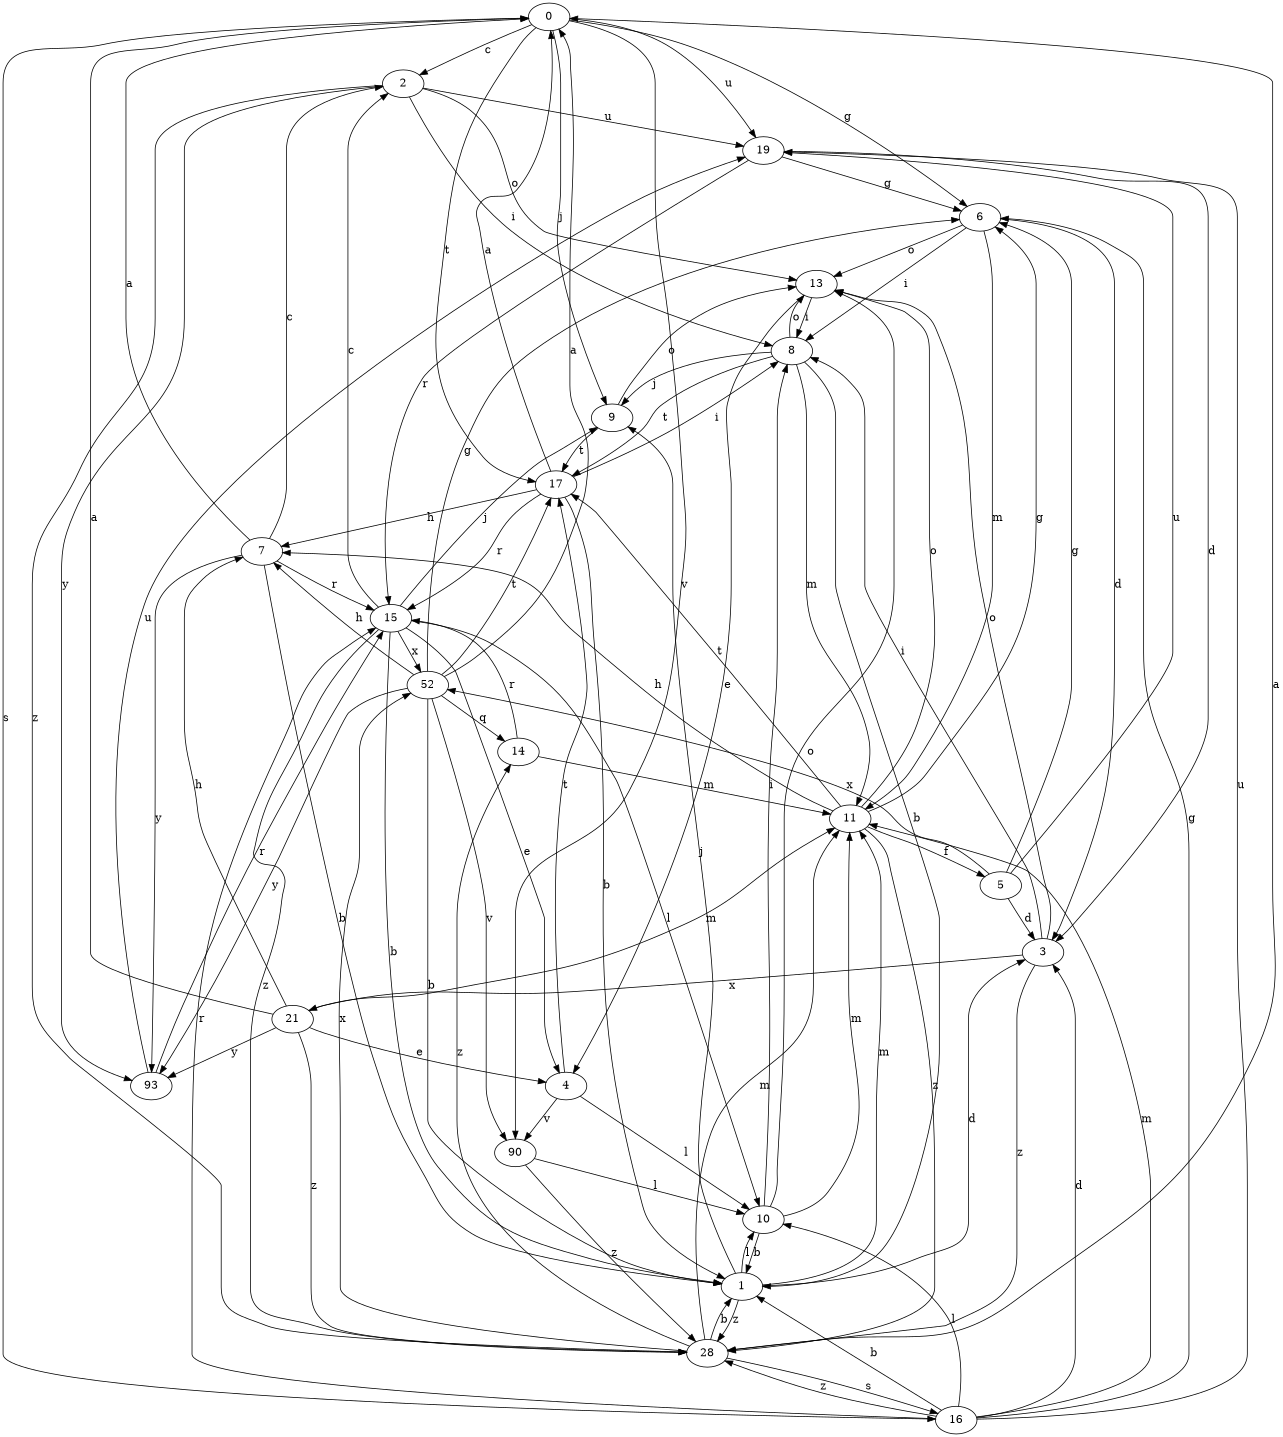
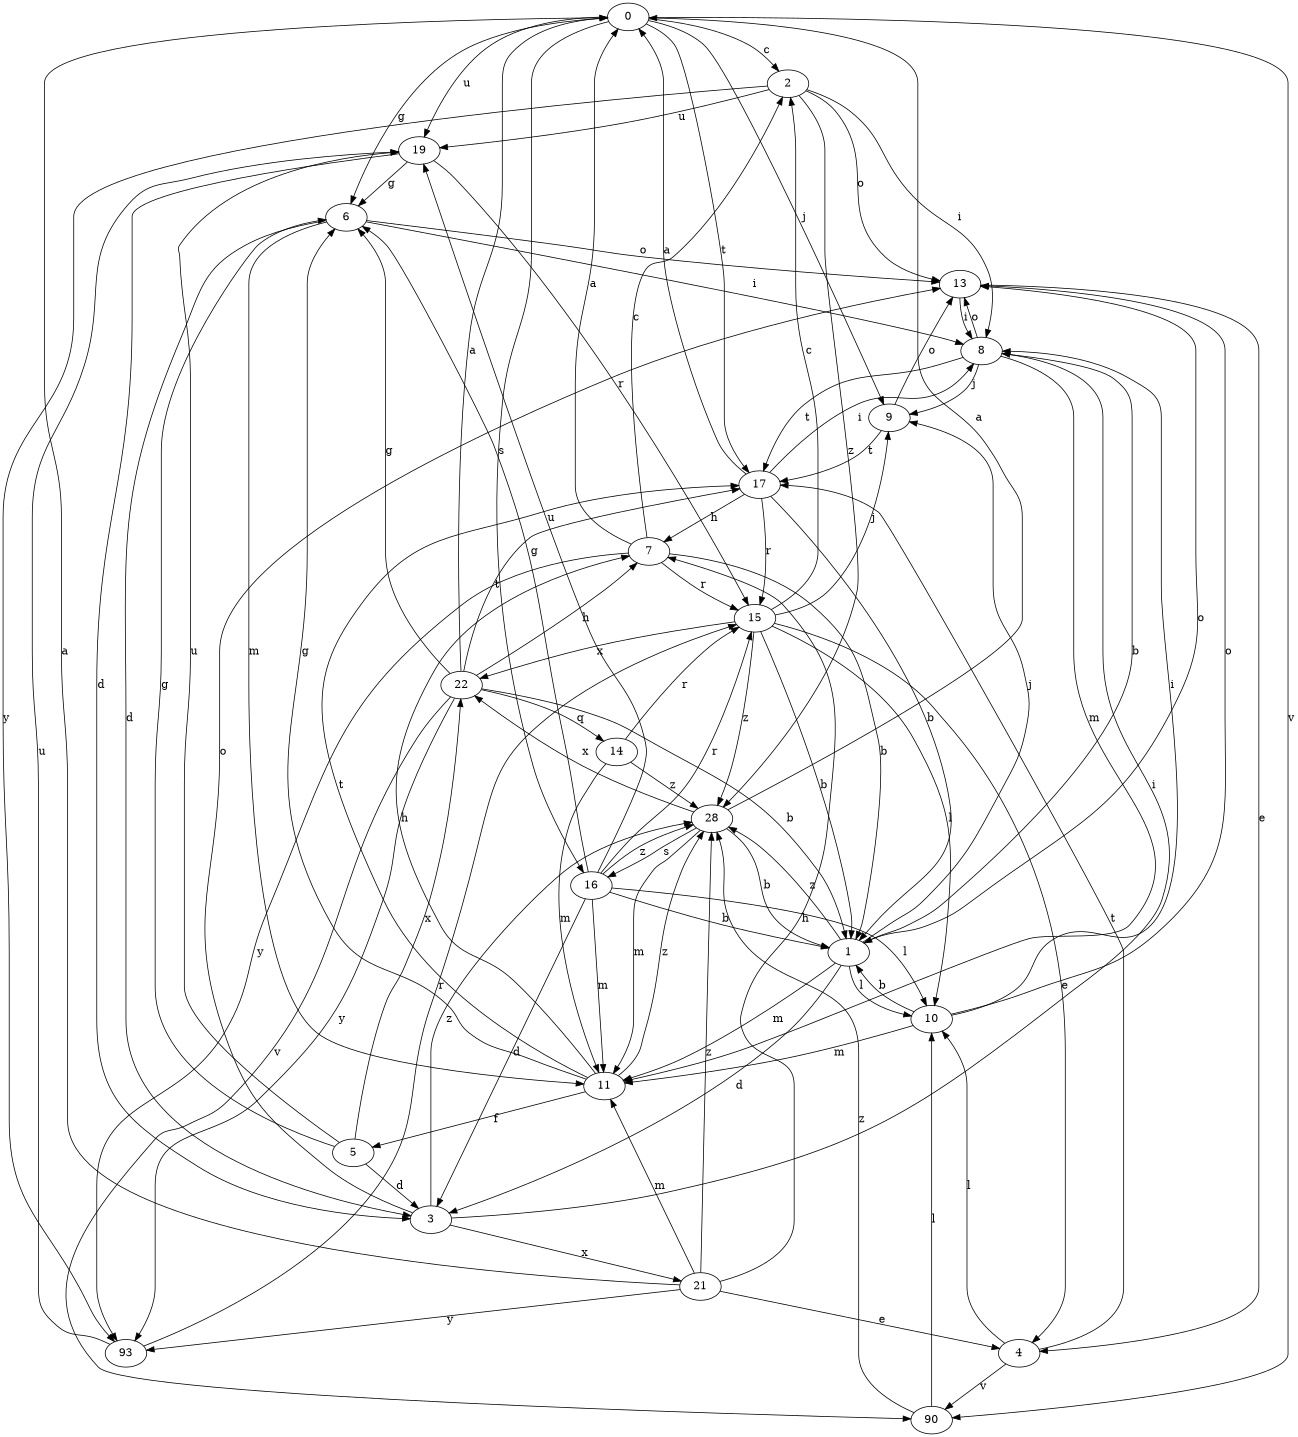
edge "11" -> "13": now "1" -> "13"
node "52": label "52" -> "22"
edge "28" -> "14": reversed
